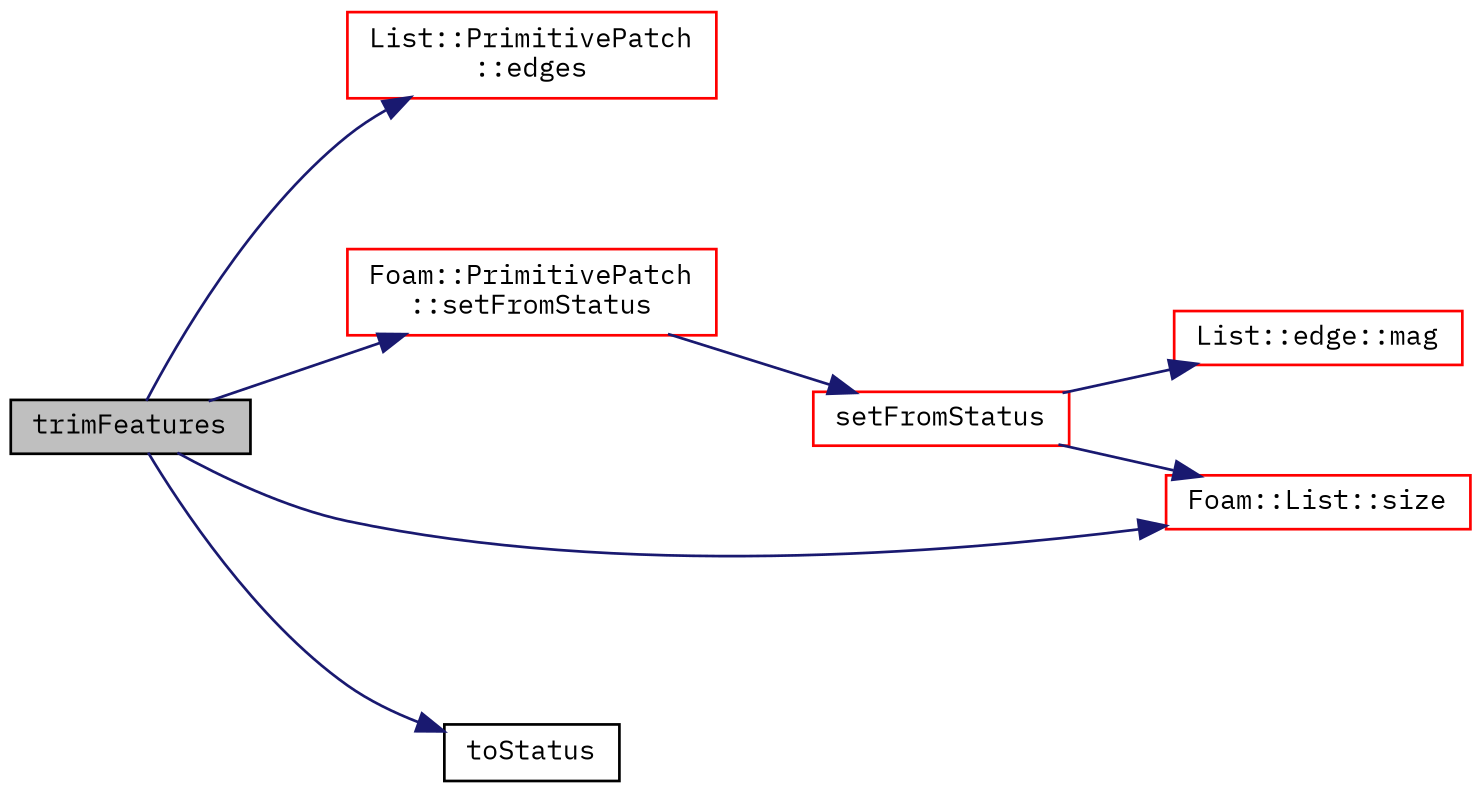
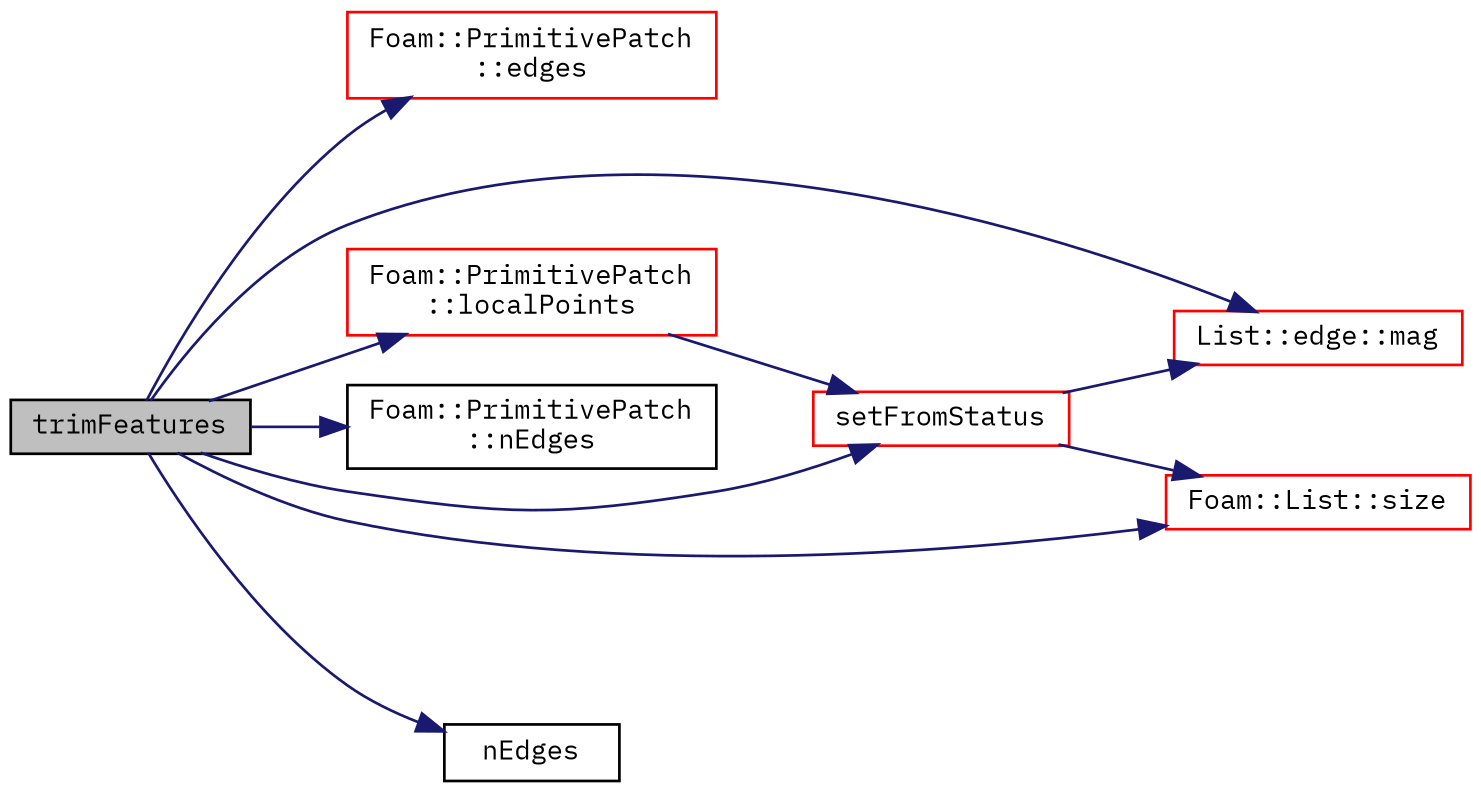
node "List::PrimitivePatch ::edges": label "List::PrimitivePatch ::edges" -> "Foam::PrimitivePatch ::edges"
edge "trimFeatures" -> "List::edge::mag": added
node "Foam::PrimitivePatch ::setFromStatus": label "Foam::PrimitivePatch ::setFromStatus" -> "Foam::PrimitivePatch ::localPoints"
node "Foam::PrimitivePatch ::nEdges": added
edge "trimFeatures" -> "setFromStatus": added
node "toStatus": label "toStatus" -> "nEdges"
